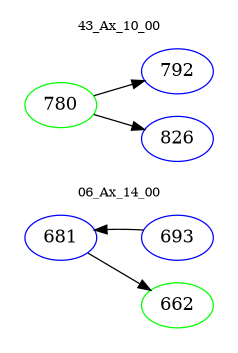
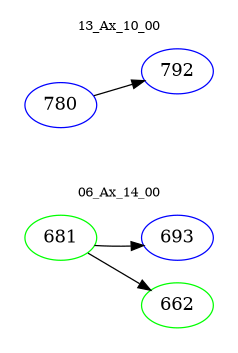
cluster "43_Ax_10_00": label "43_Ax_10_00" -> "13_Ax_10_00"
node "780": color green -> blue
node "826": removed
edge "693" -> "681": reversed
node "681": color blue -> green
